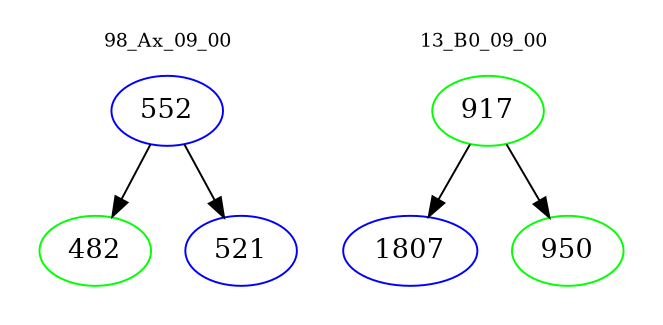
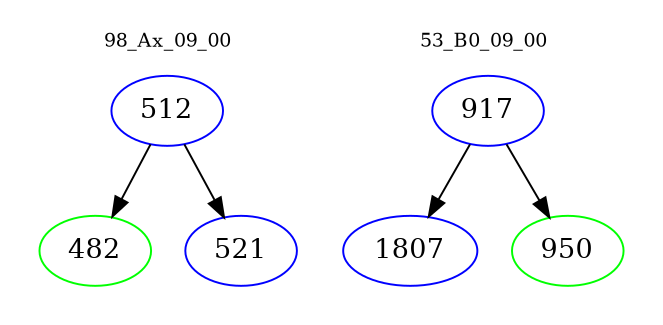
cluster "13_B0_09_00": label "13_B0_09_00" -> "53_B0_09_00"
node "552": label "552" -> "512"
node "917": color green -> blue
